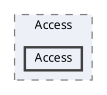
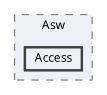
cluster "Access": label "Access" -> "Asw"
